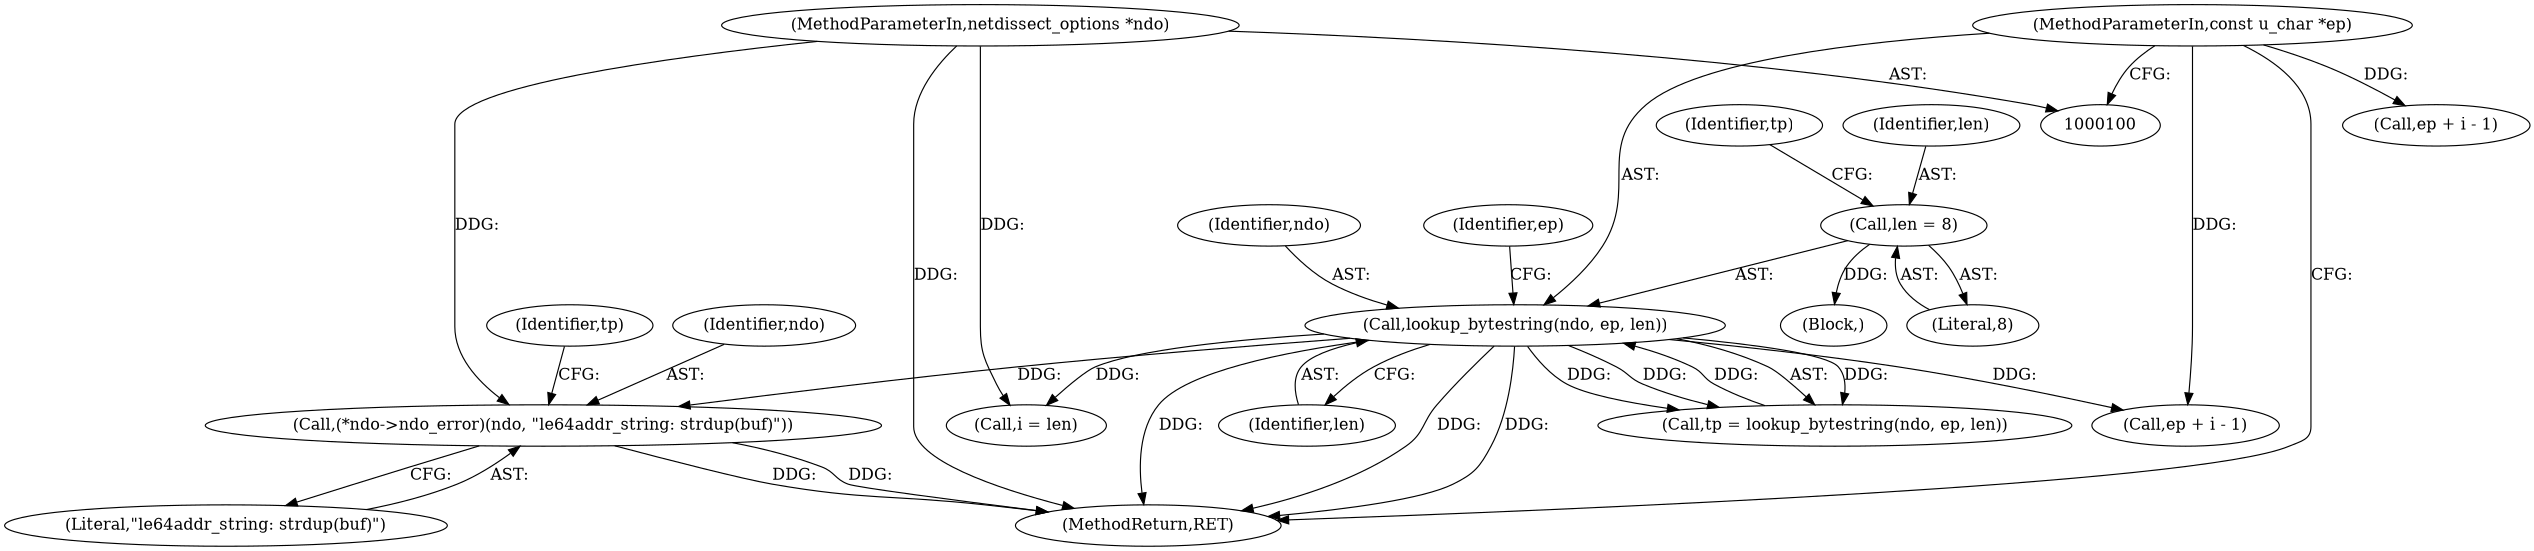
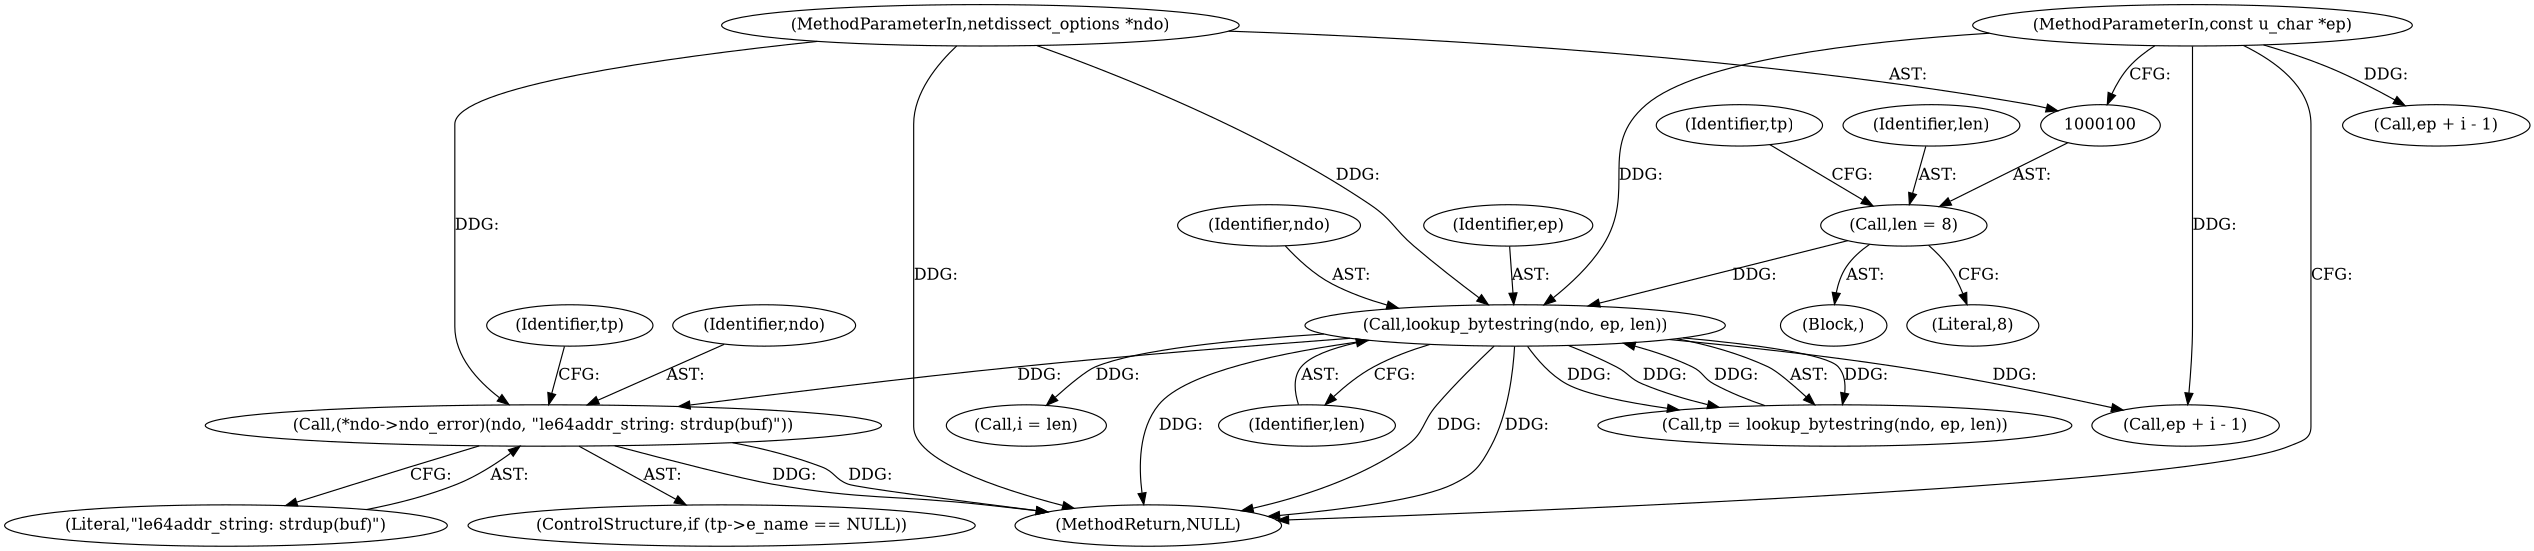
edge "(MethodParameterIn,const u_char *ep)" -> "(Call,lookup_bytestring(ndo, ep, len))": label "AST: " -> "DDG: "
edge "(MethodParameterIn,netdissect_options *ndo)" -> "(Call,i = len)": now "(MethodParameterIn,netdissect_options *ndo)" -> "(Call,lookup_bytestring(ndo, ep, len))"
edge "(Identifier,ep)" -> "(Call,lookup_bytestring(ndo, ep, len))": label "CFG: " -> "AST: "
edge "(Call,len = 8)" -> "(Call,lookup_bytestring(ndo, ep, len))": label "AST: " -> "DDG: "
edge "(Call,len = 8)" -> "(Block,)": label "DDG: " -> "AST: "
edge "(Call,len = 8)" -> "(Literal,8)": label "AST: " -> "CFG: "
edge "(Literal,8)" -> "(Call,len = 8)": now "1000100" -> "(Call,len = 8)"
node "(ControlStructure,if (tp->e_name == NULL))": added
node "(MethodReturn,RET)": label "(MethodReturn,RET)" -> "(MethodReturn,NULL)"
